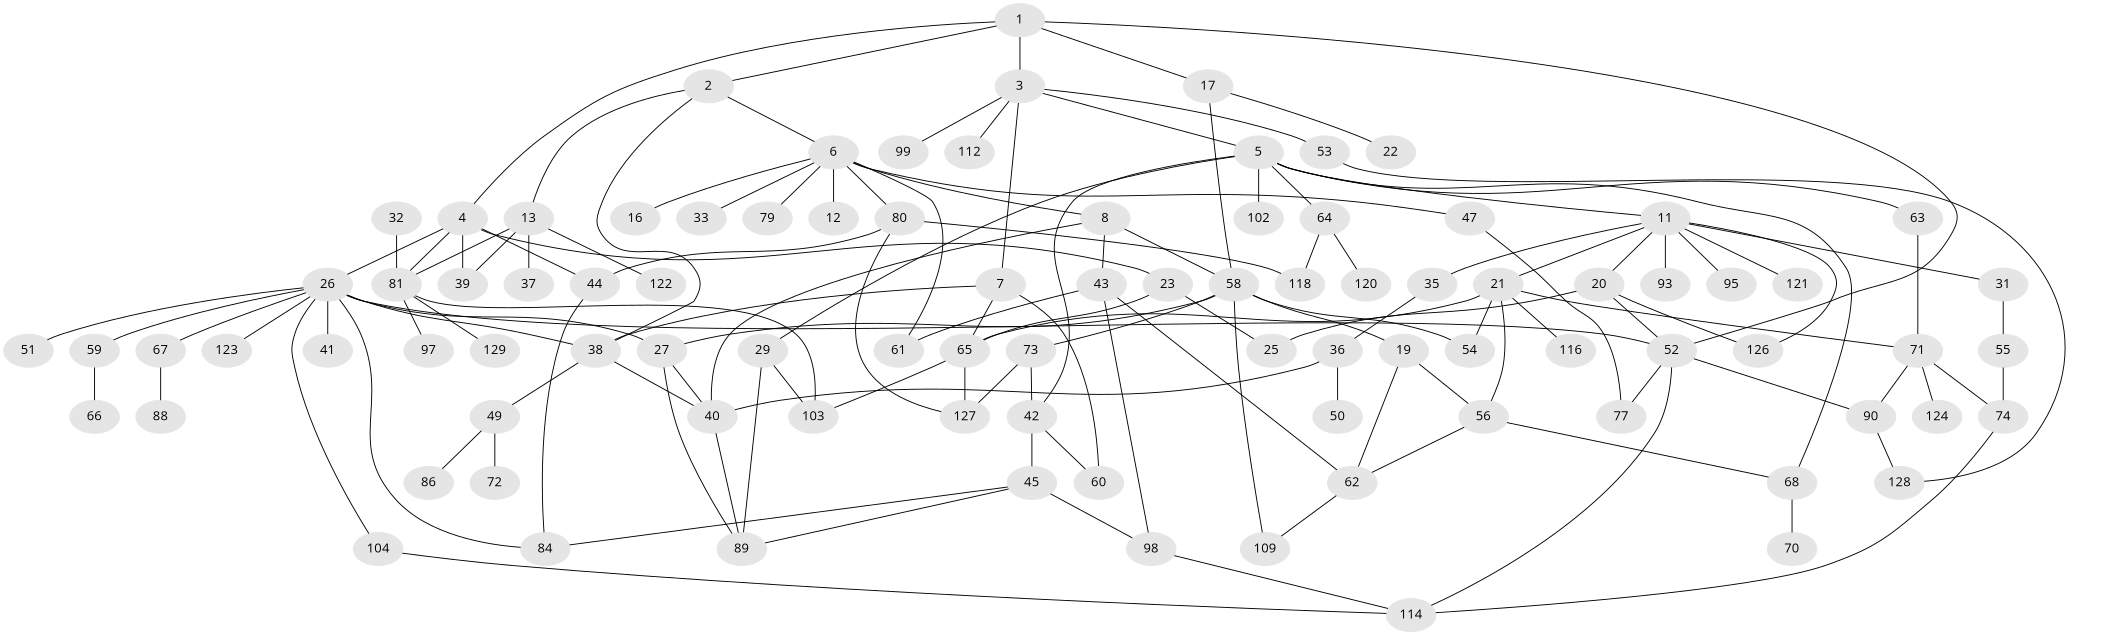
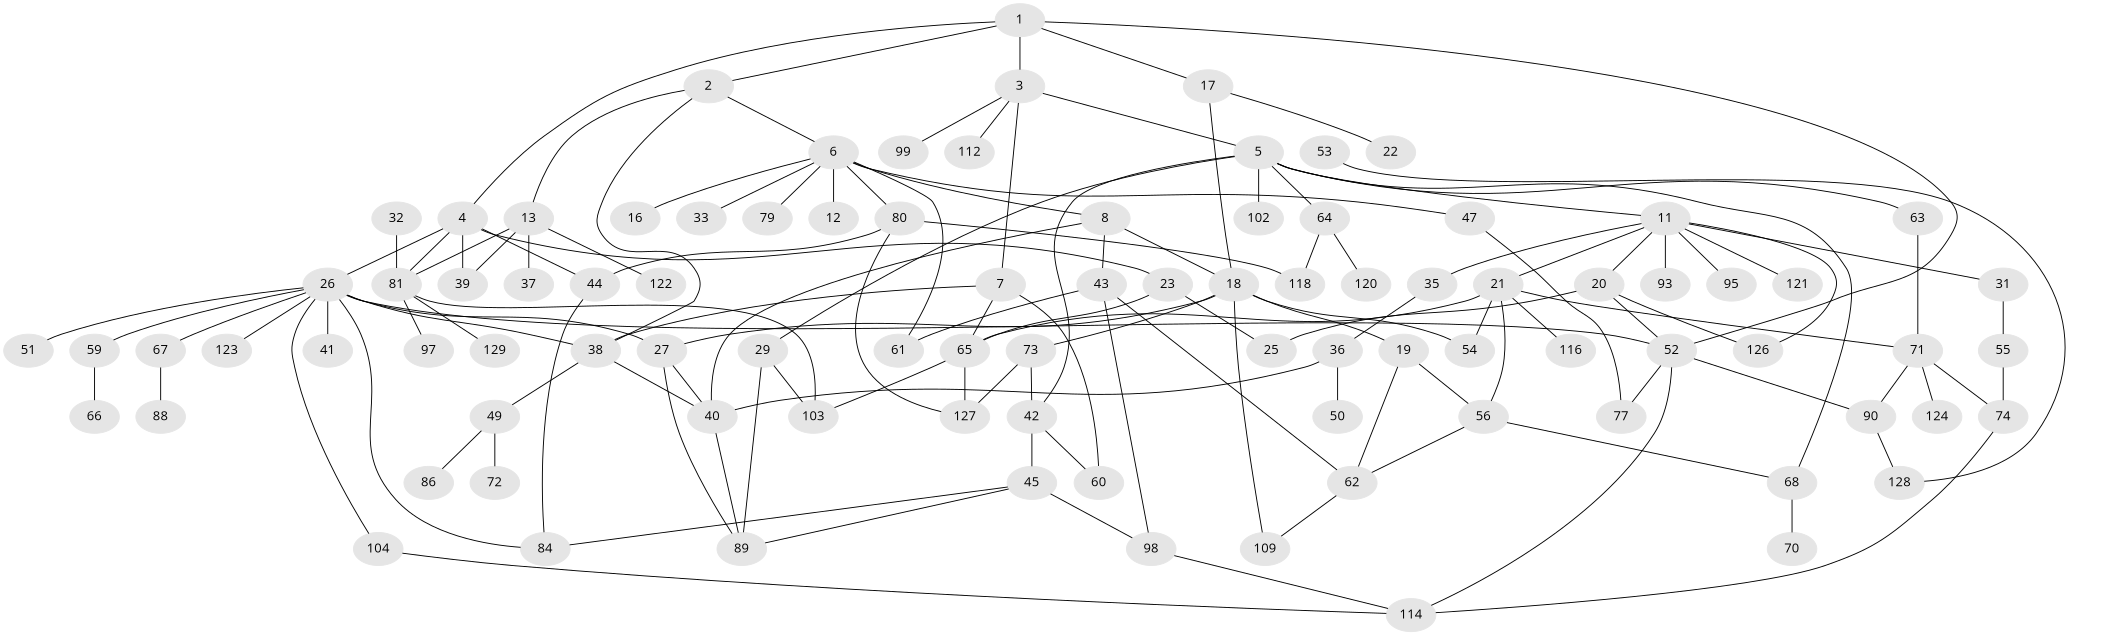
edge "3" -- "53": removed
node "58": label "58" -> "18"
